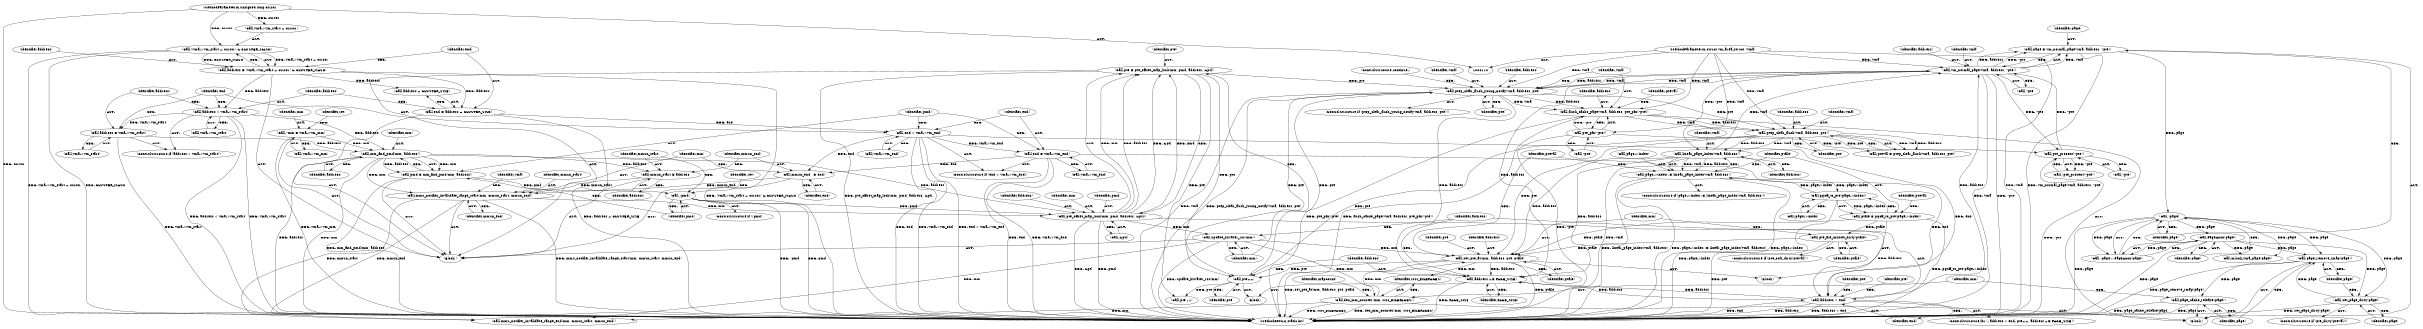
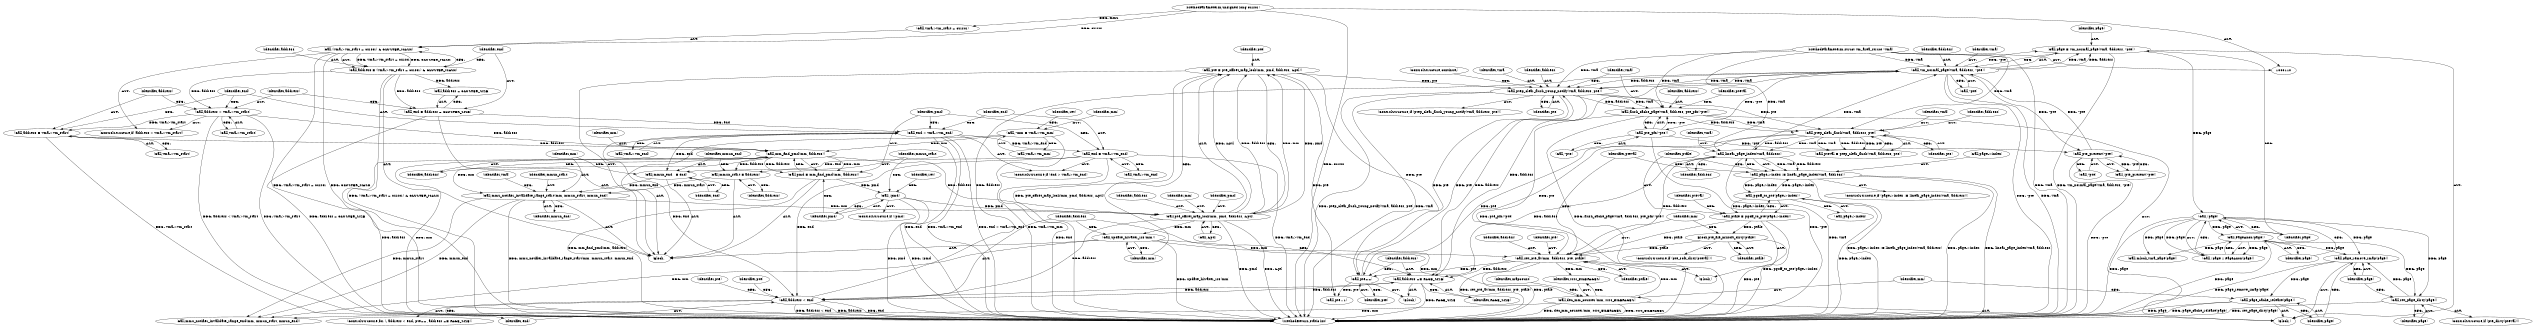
edge "(MethodParameterIn,unsigned long cursor)" -> "(Call,vma->vm_start + cursor)": label "DDG: cursor" -> "DDG: mmu"
edge "(Call,address = vma->vm_start)" -> "(ControlStructure,if (address < vma->vm_start))": now "(Call,(vma->vm_start + cursor) & CLUSTER_MASK)" -> "(ControlStructure,if (address < vma->vm_start))"
node "(Call,pte_file_mksoft_dirty(ptfile))": label "(Call,pte_file_mksoft_dirty(ptfile))" -> "(Block,pte_file_mksoft_dirty(ptfile))"
